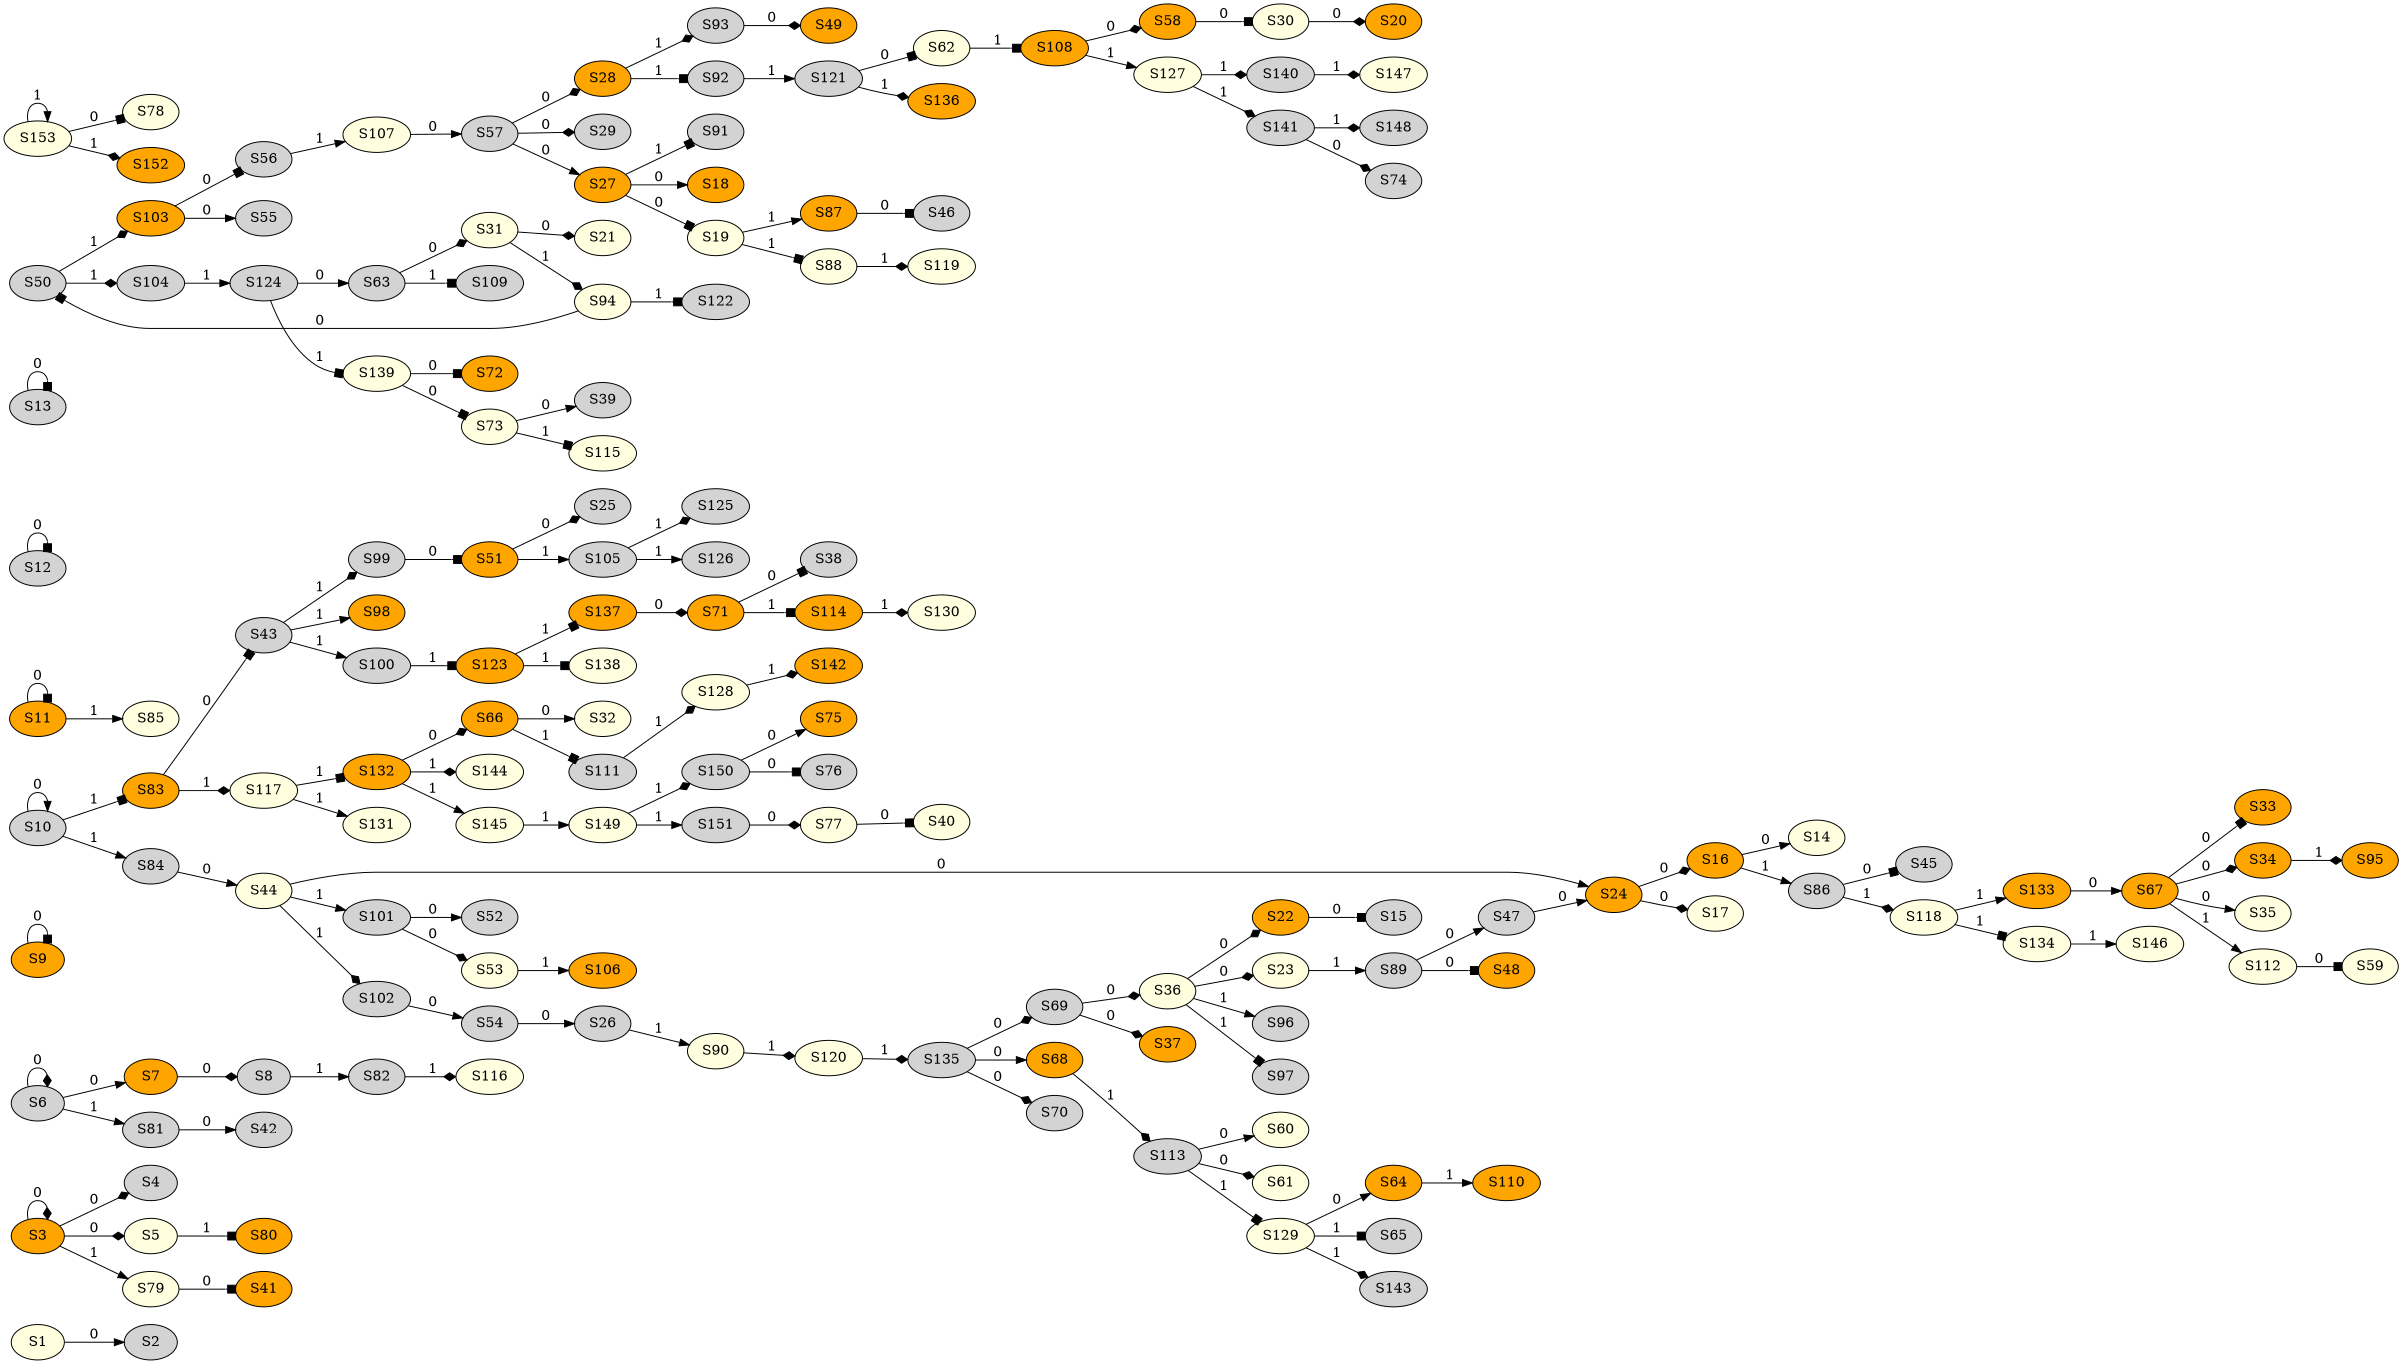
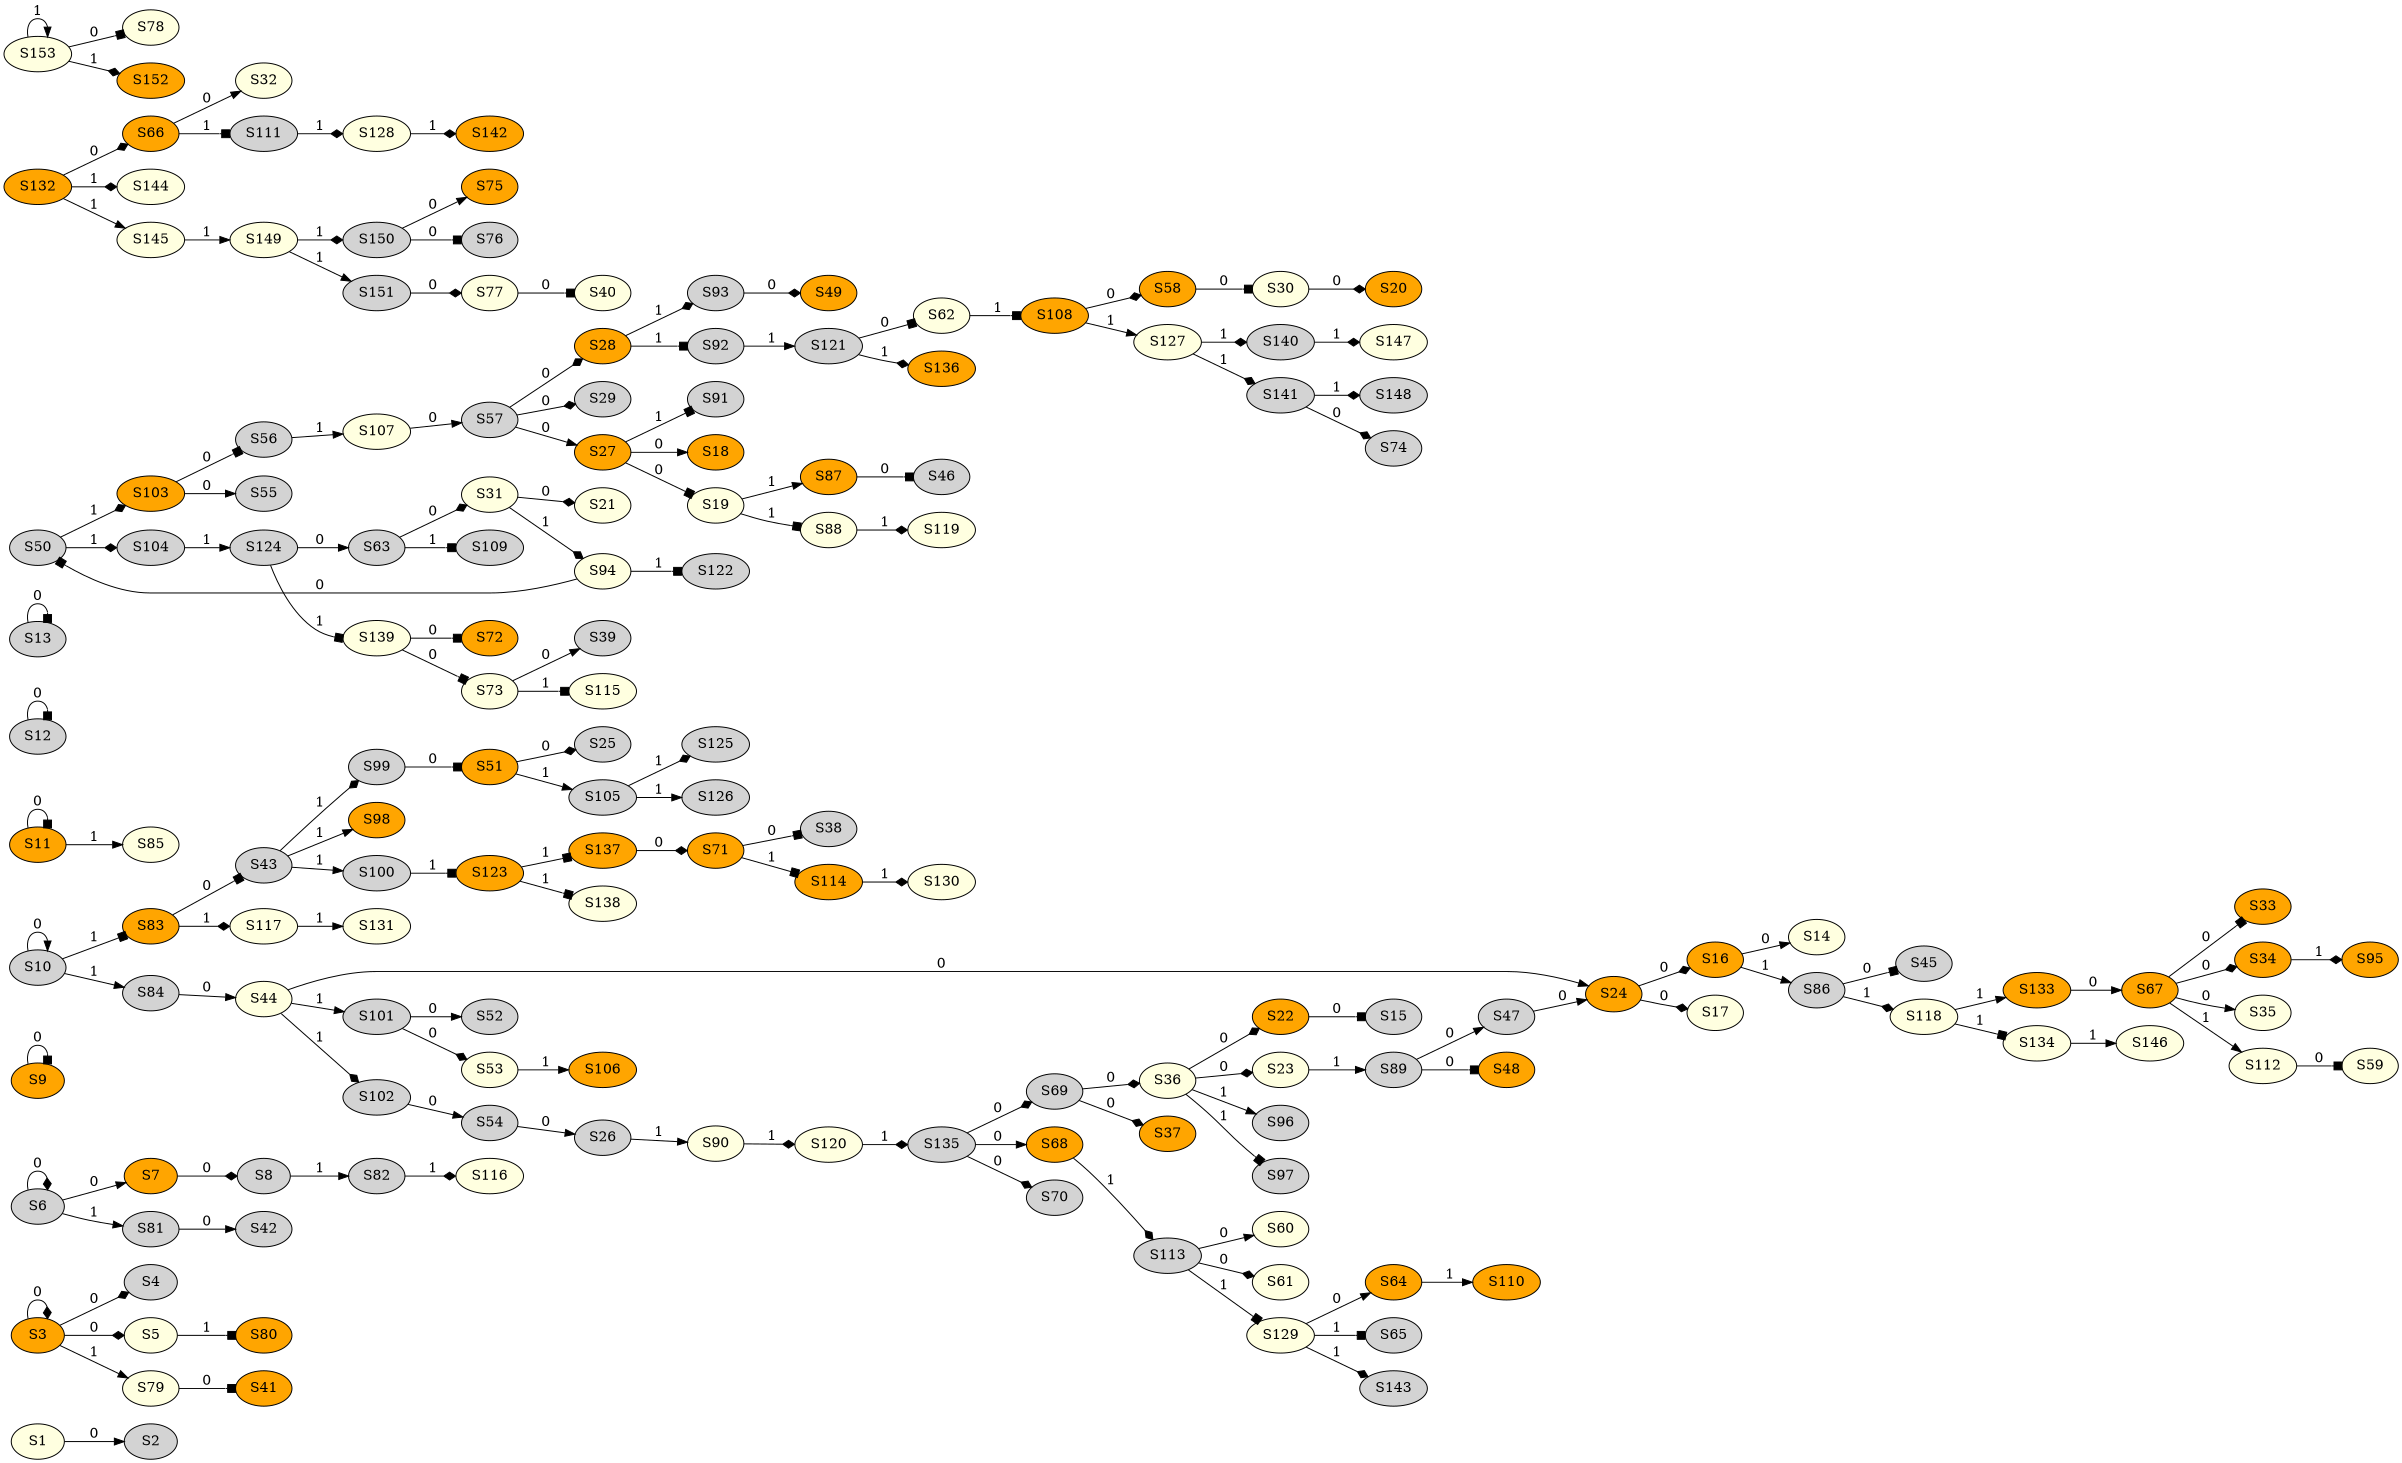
edge "S117" -> "S132": removed, label "1"
